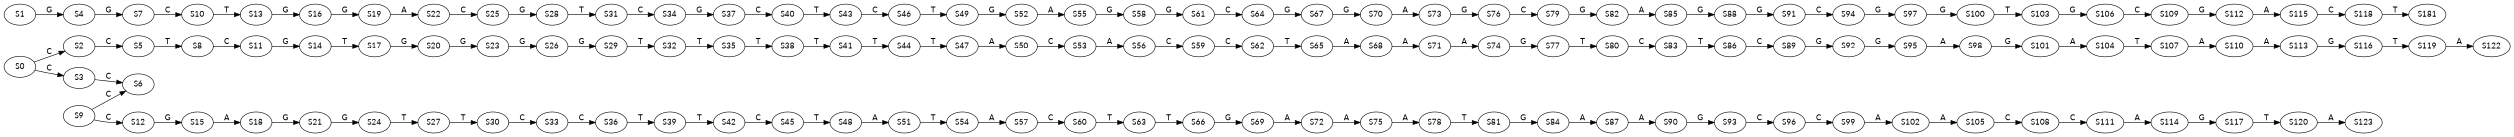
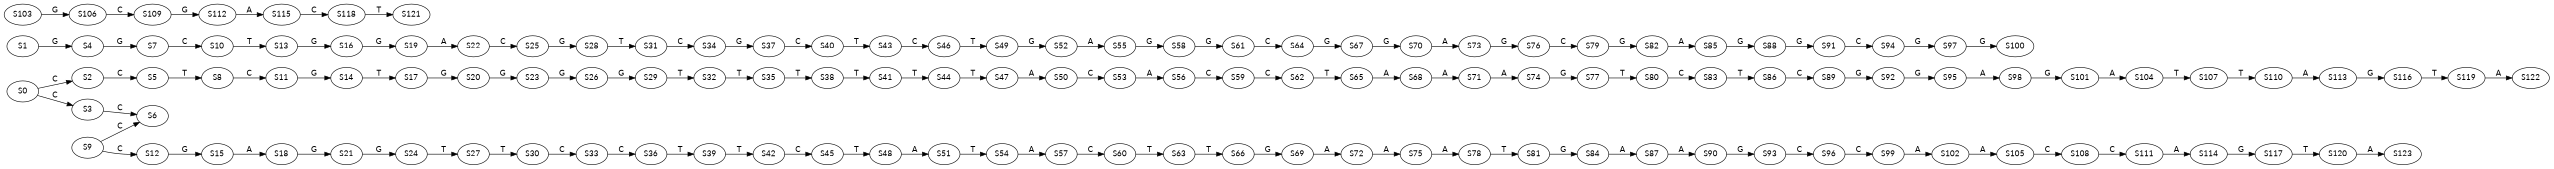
edge "S100" -> "S103": removed, label "T"
node "S181": label "S181" -> "S121"
edge "S107" -> "S110": label "A" -> "T"
